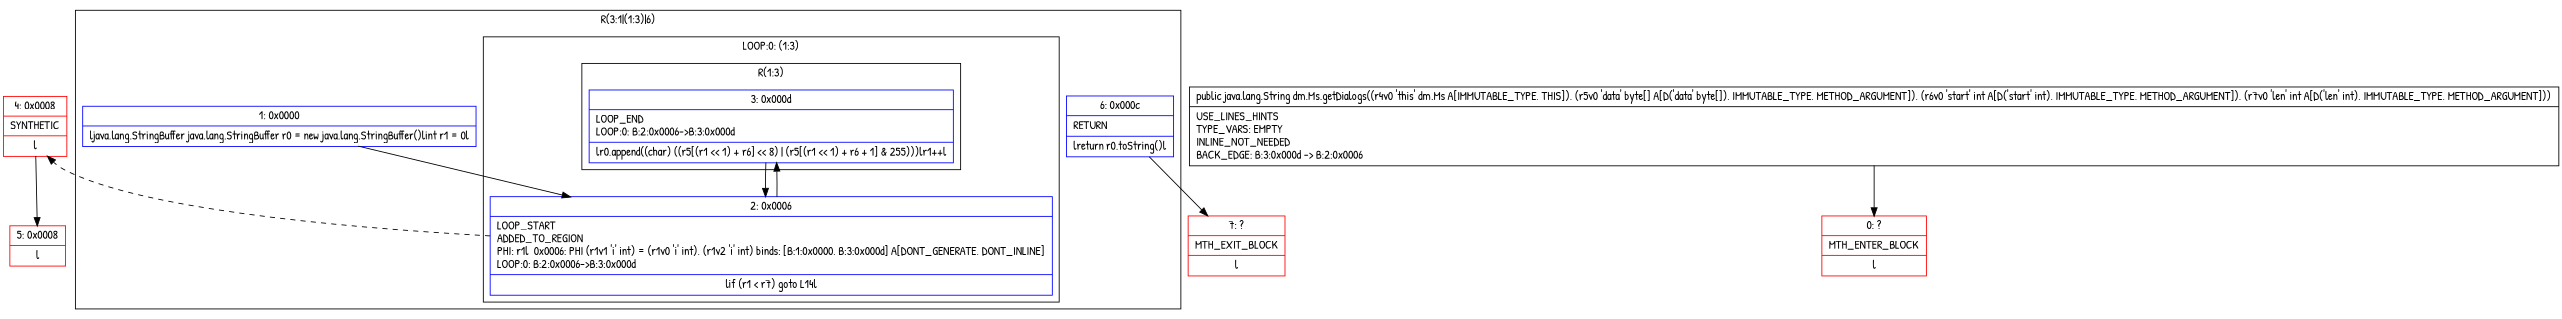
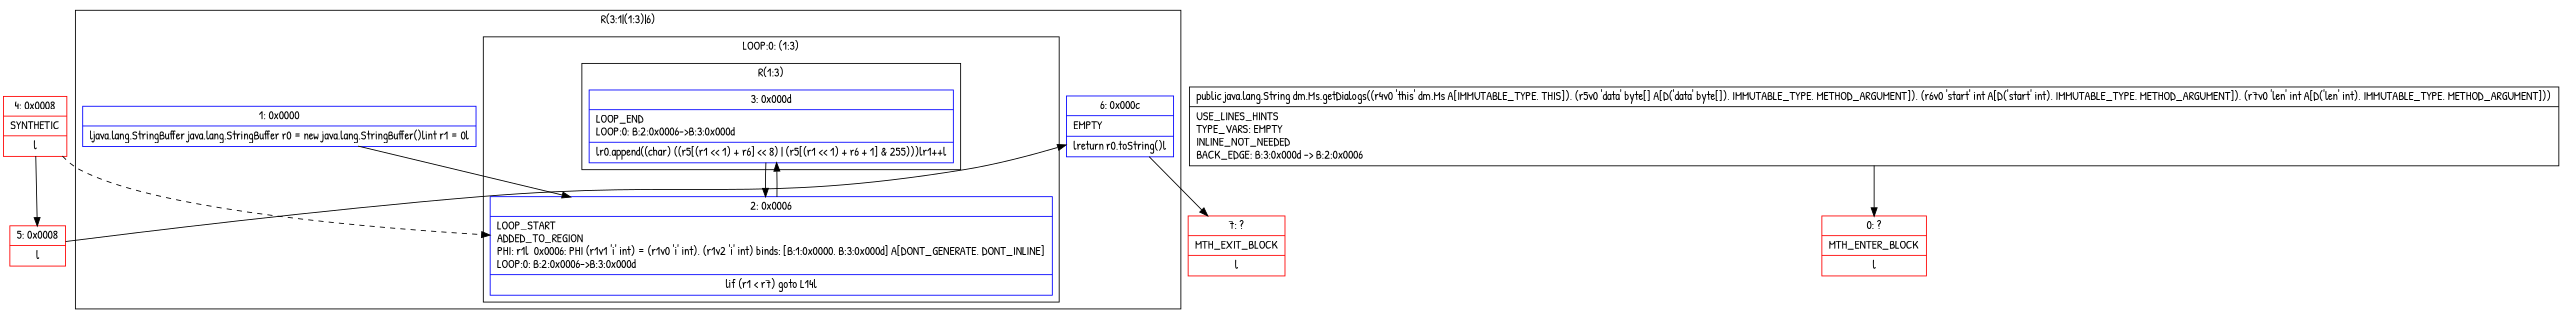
node "6: 0x000c": text "RETURN" -> "EMPTY"
edge "5: 0x0008" -> "6: 0x000c": added
edge "2: 0x0006" -> "4: 0x0008": reversed
